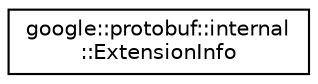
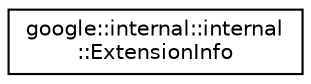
node "google::protobuf::internal ::ExtensionInfo": label "google::protobuf::internal ::ExtensionInfo" -> "google::internal::internal ::ExtensionInfo"
